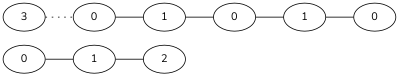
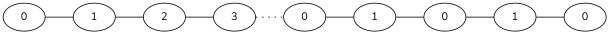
edge "2" -- "3": added
